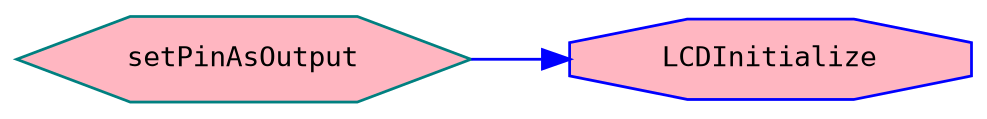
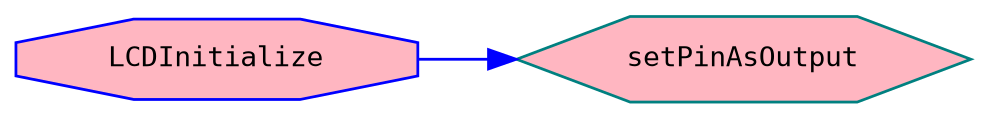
edge "setPinAsOutput" -> "LCDInitialize": reversed
